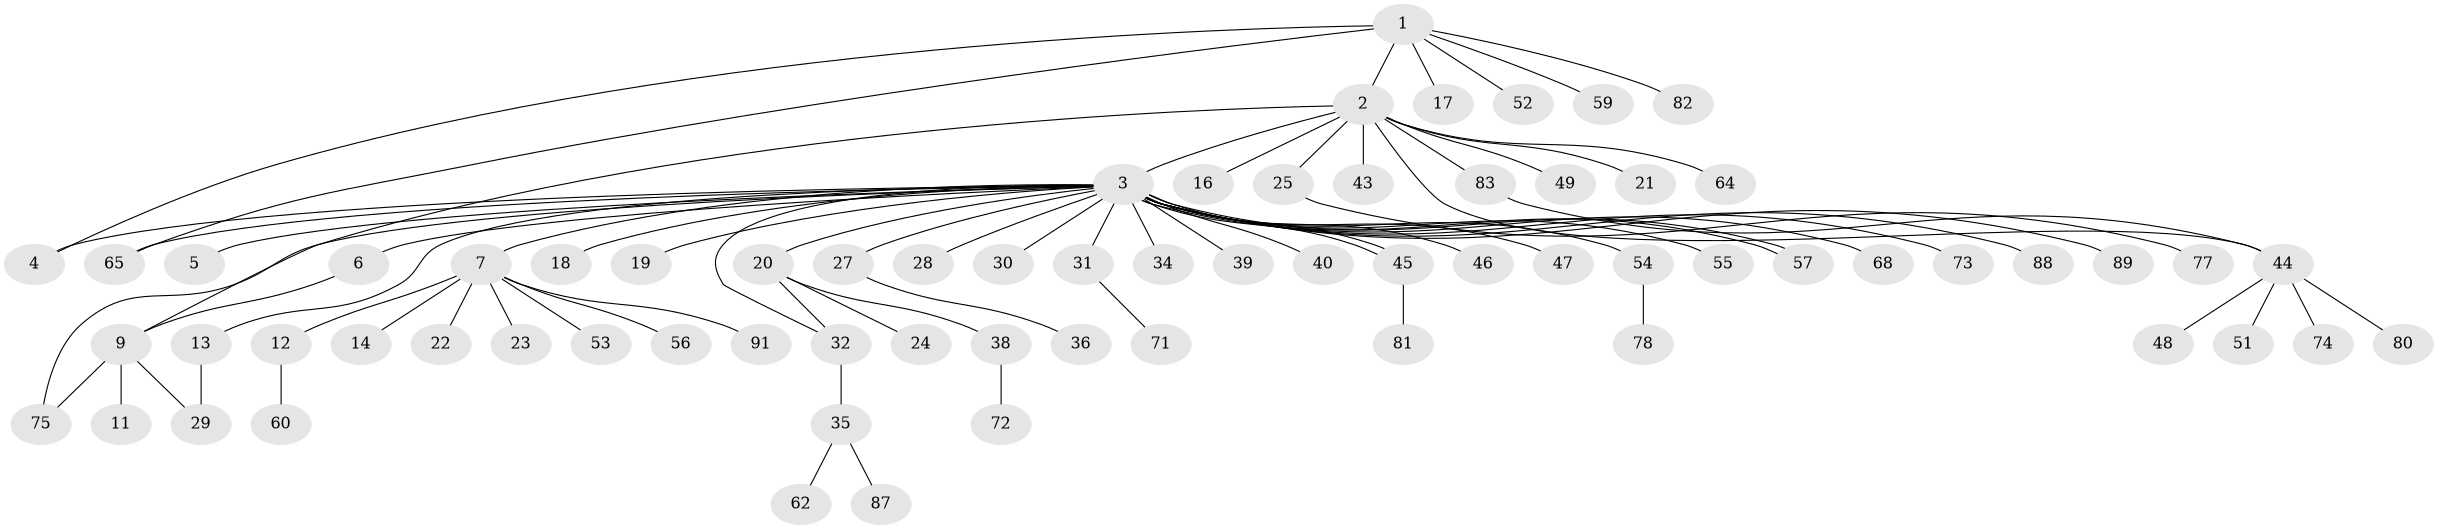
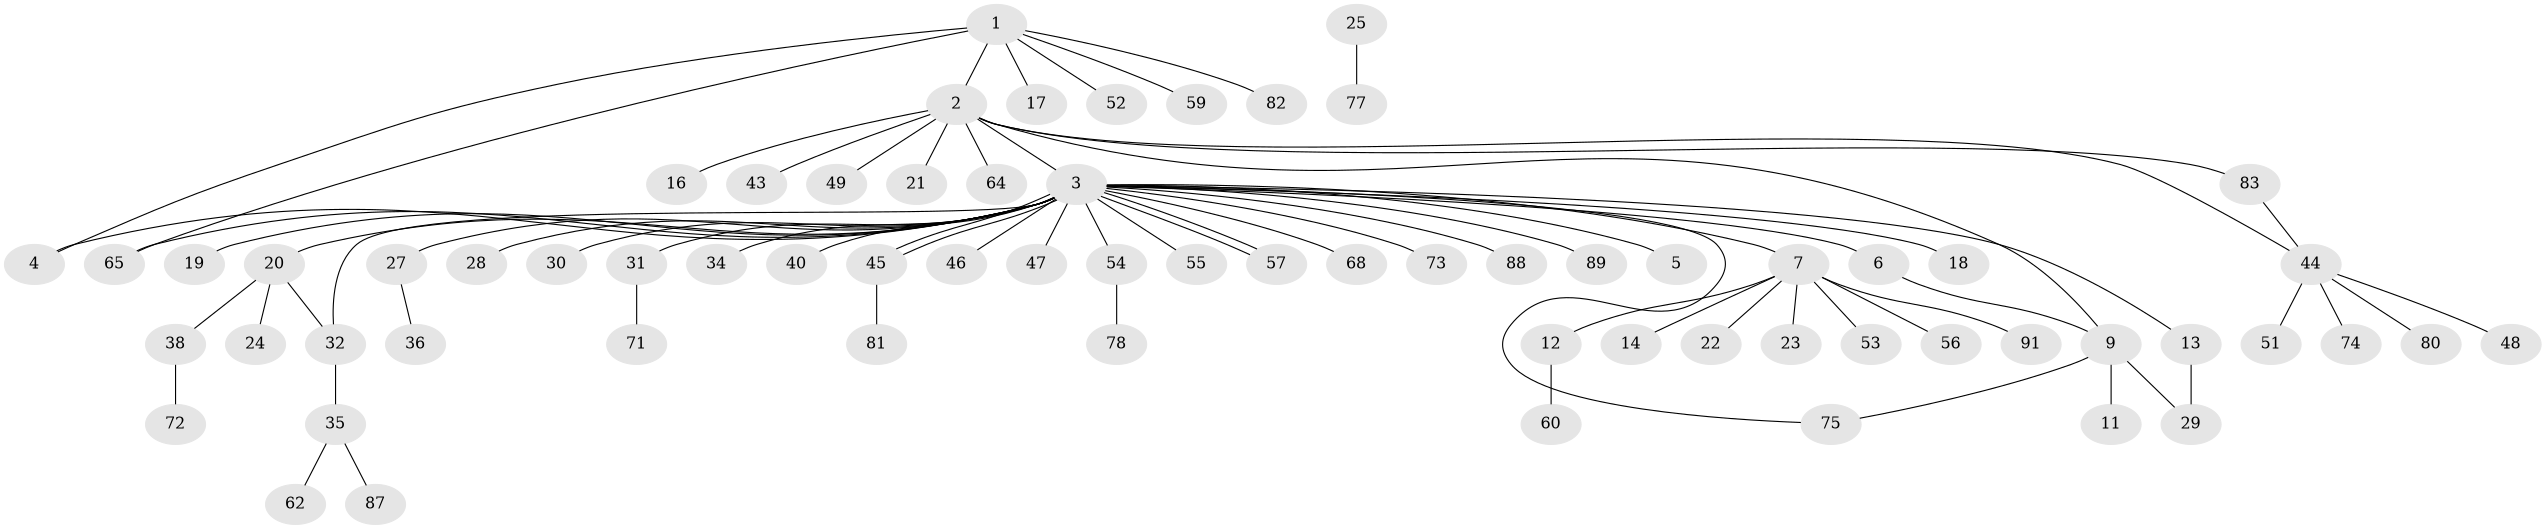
edge "2" -- "25": removed
node "39": removed
